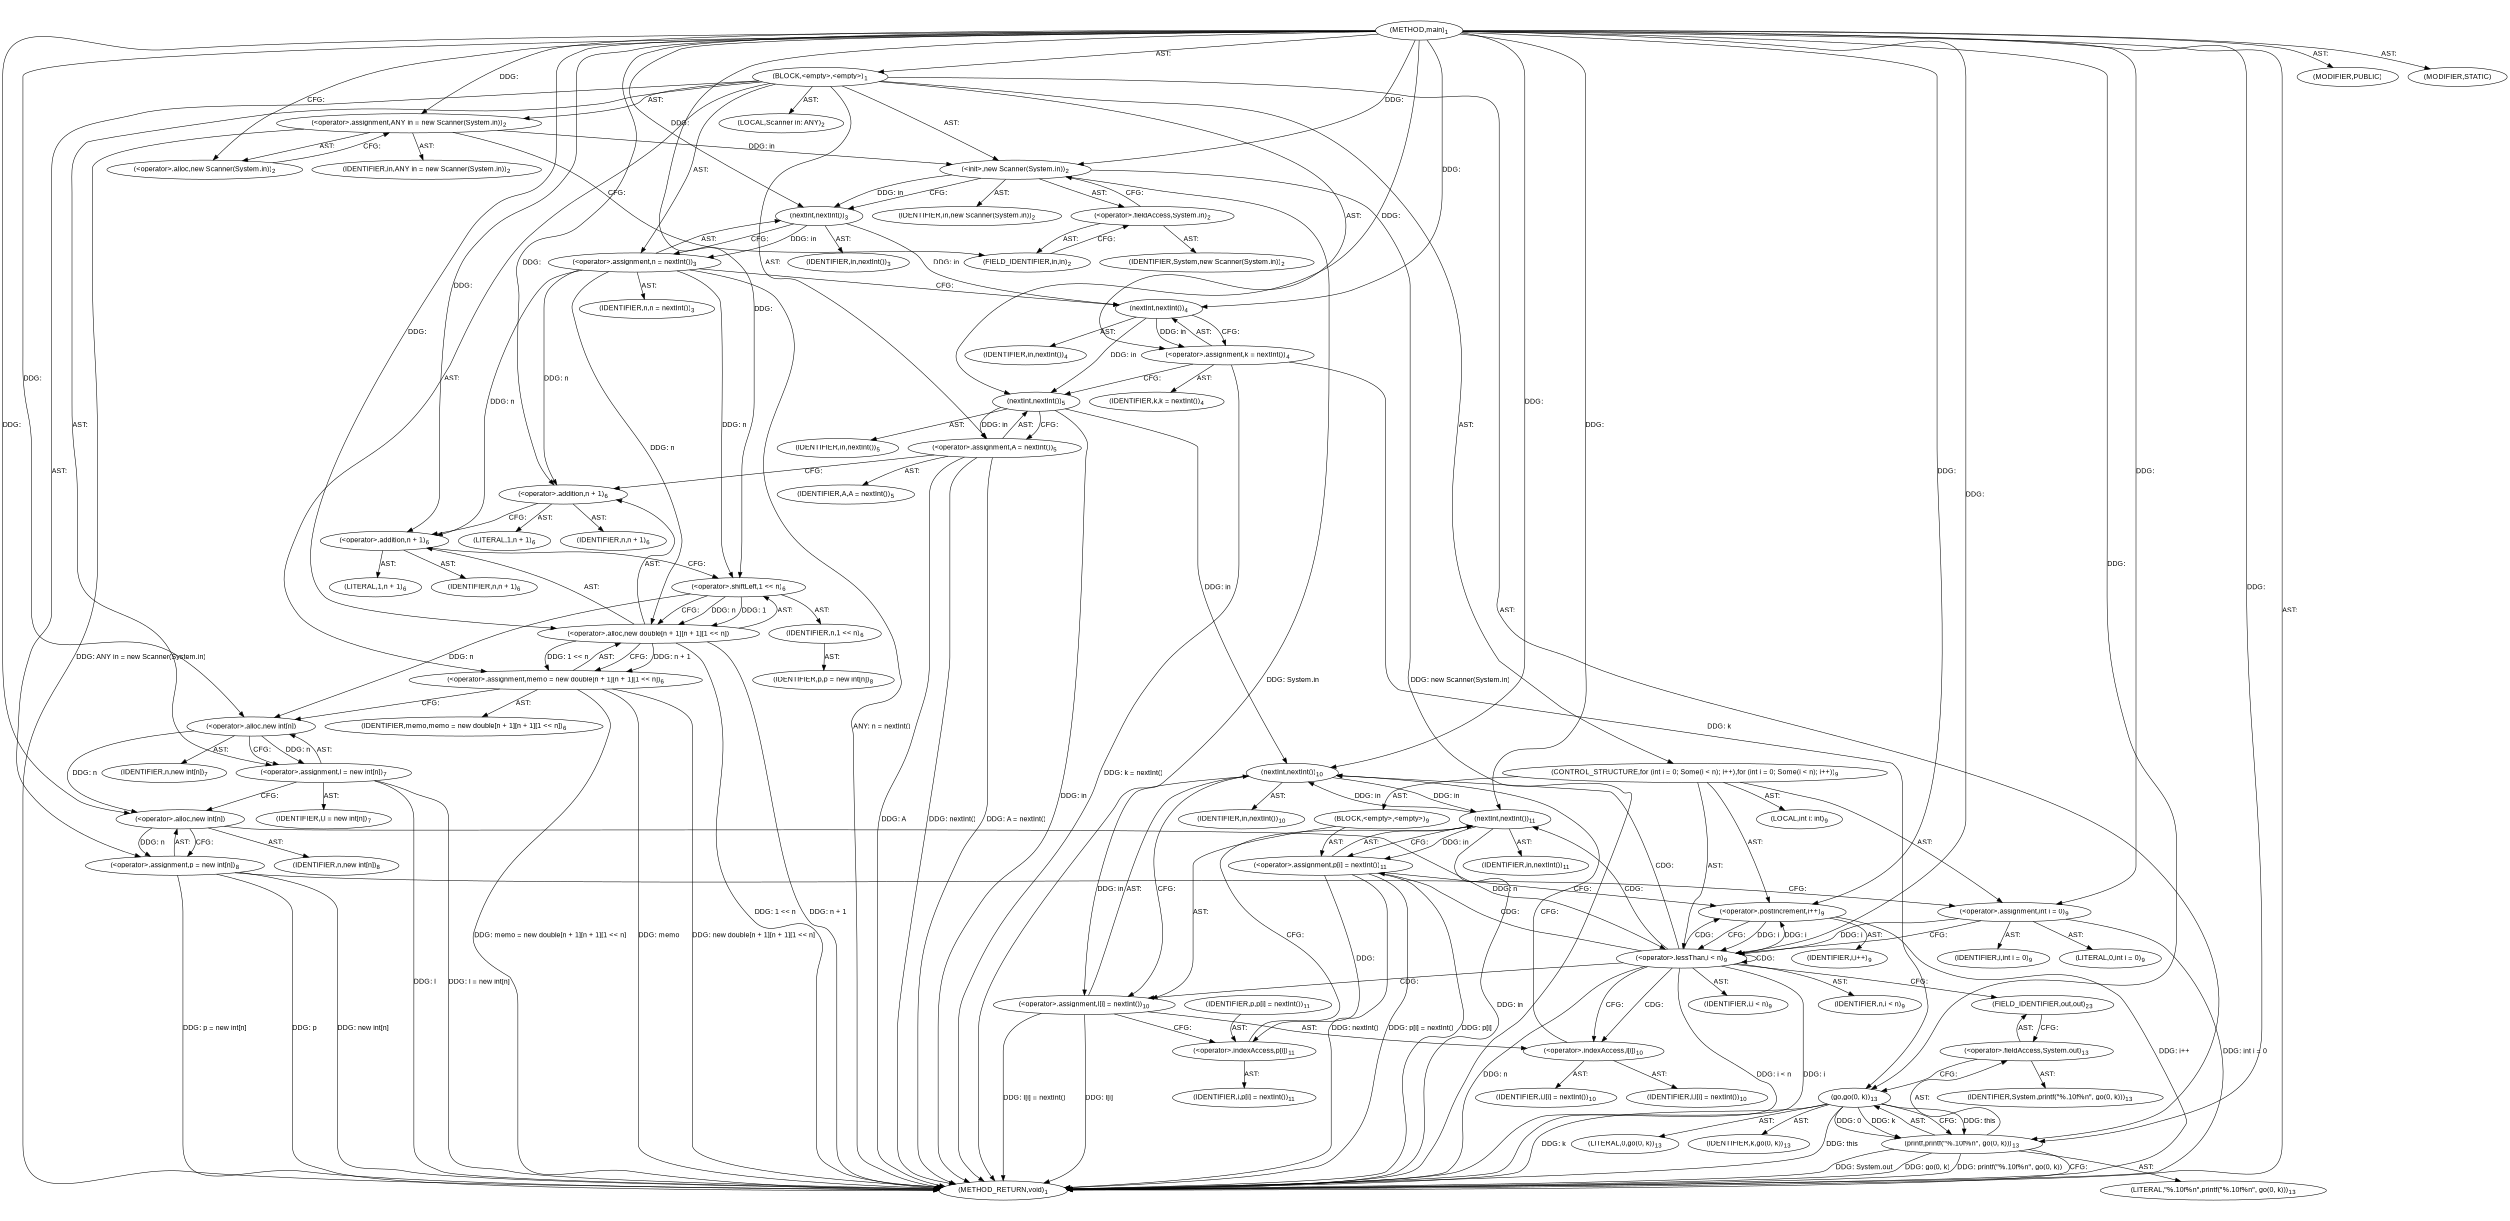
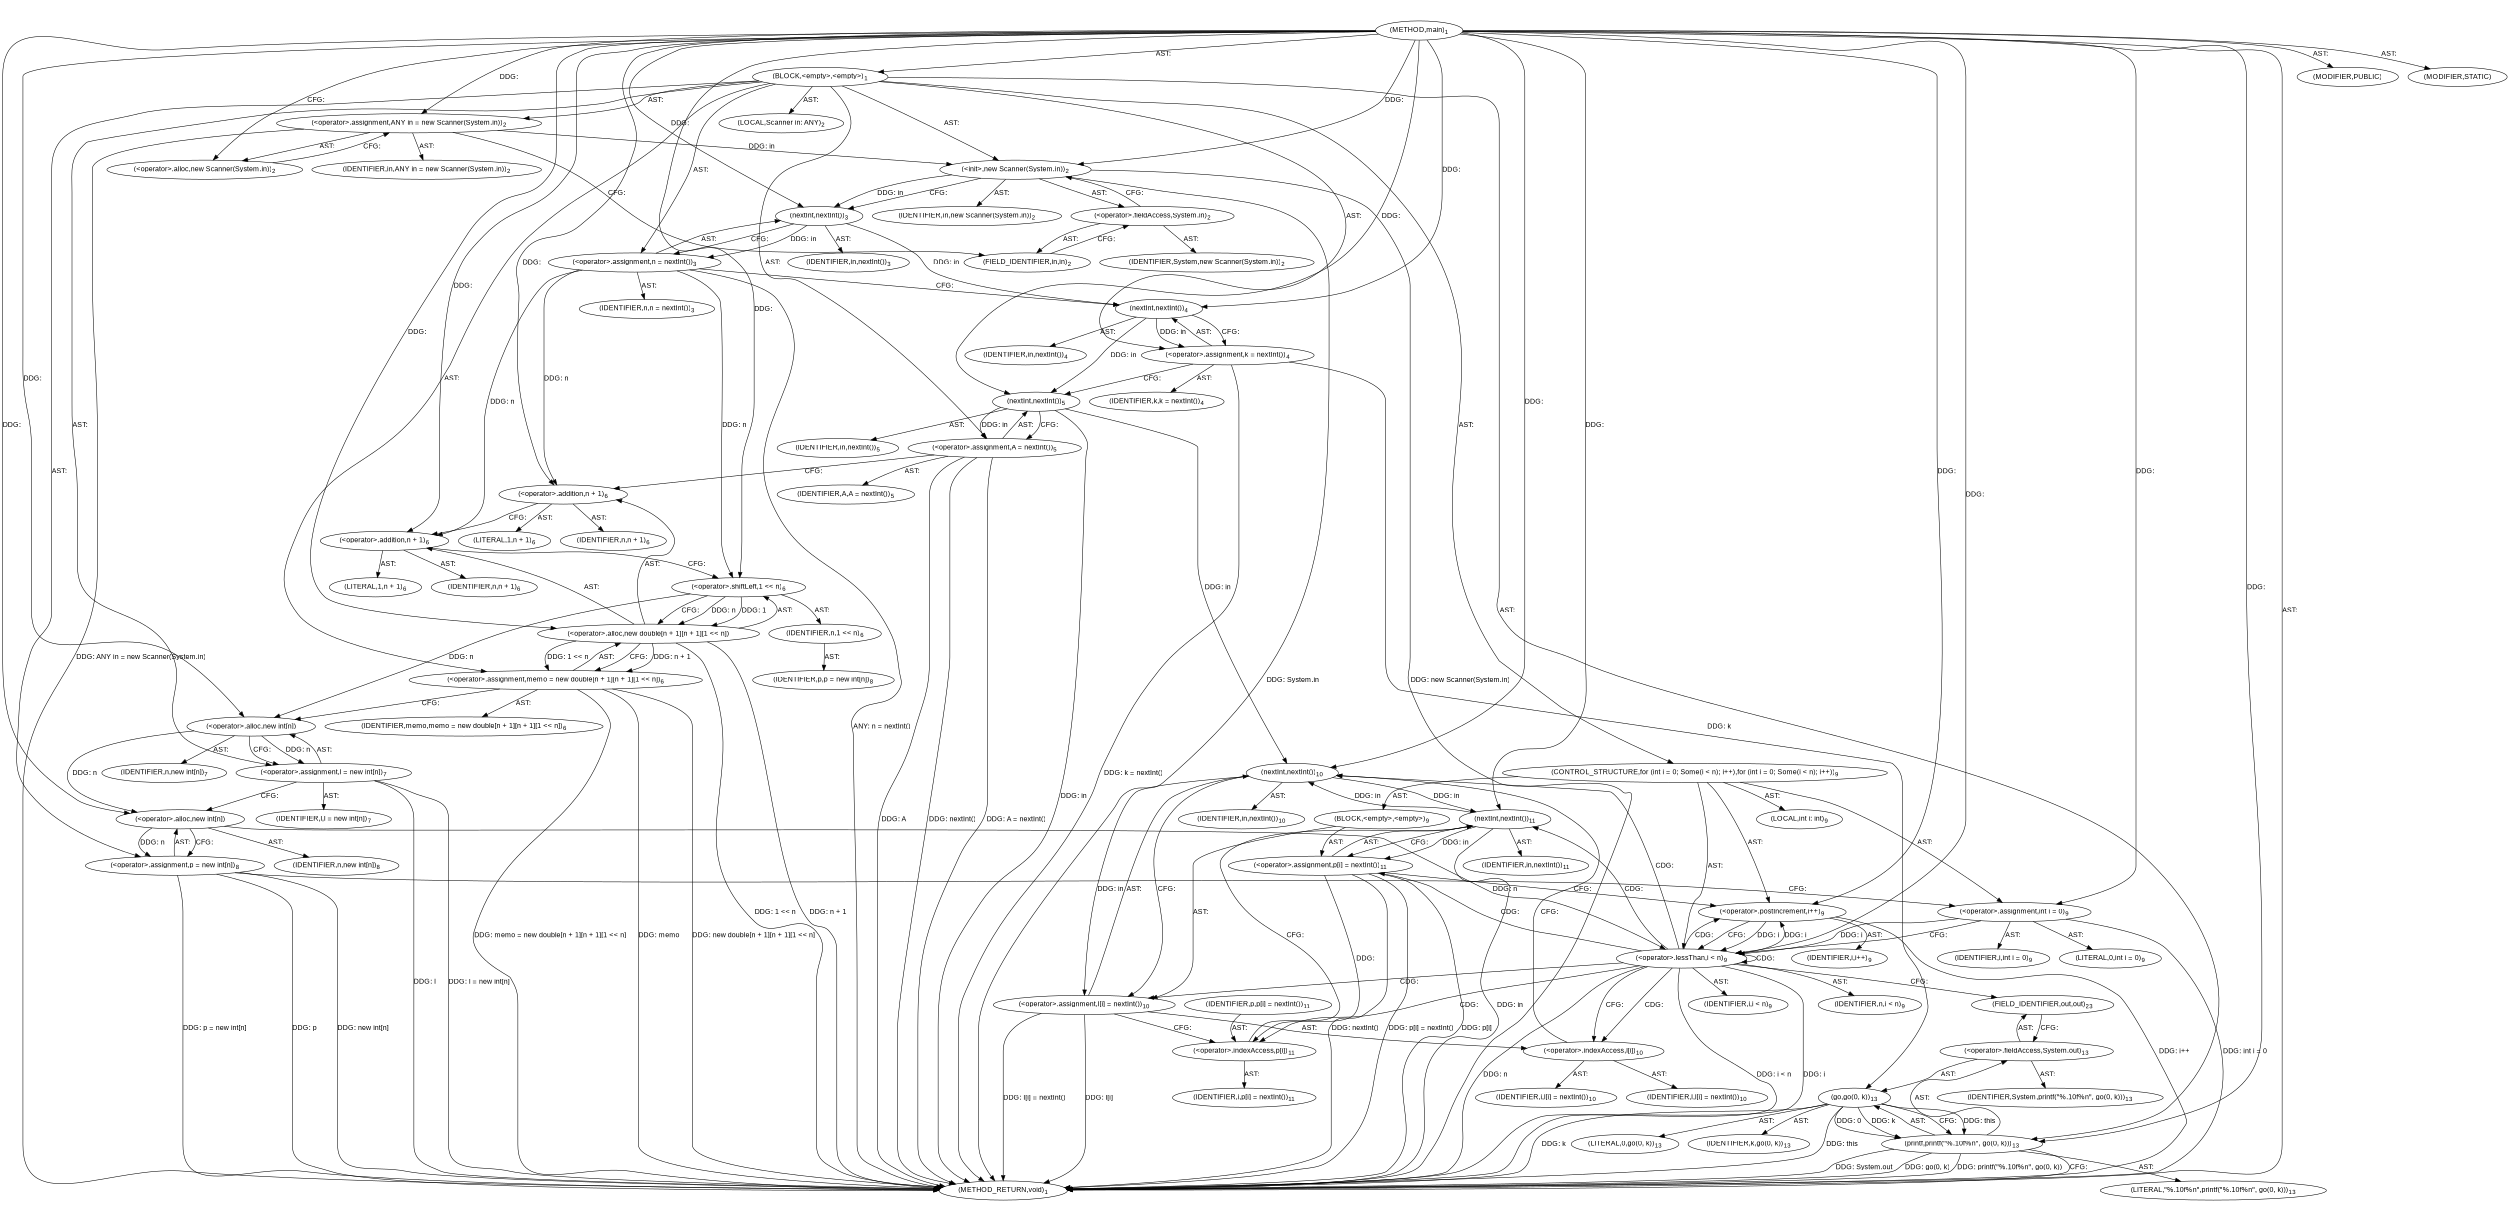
edge "(METHOD,main)" -> "(go,go(0, k))": removed, label "DDG:"
edge "(<operator>.assignment,n = nextInt())" -> "(<operator>.alloc,new double[n + 1][n + 1][1 << n])": removed, label "DDG: n"
edge "(<operator>.lessThan,i < n)" -> "(<operator>.indexAccess,p[i])": added, label "CDG:"
edge "(<operator>.fieldAccess,System.out)" -> "(go,go(0, k))": label "CFG: " -> "AST: "
